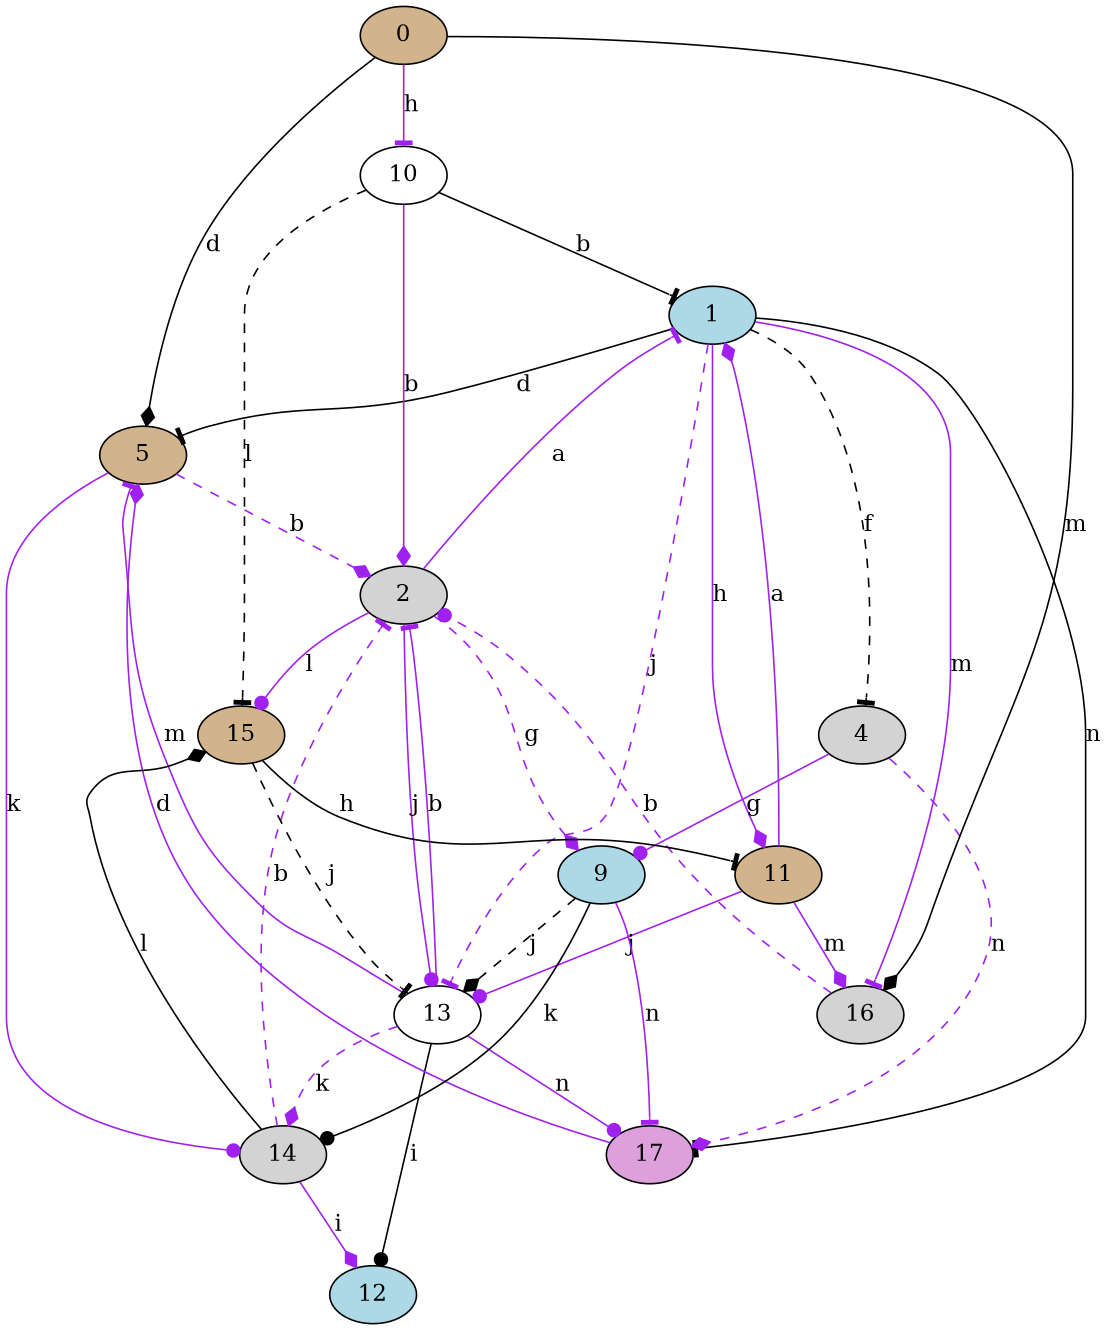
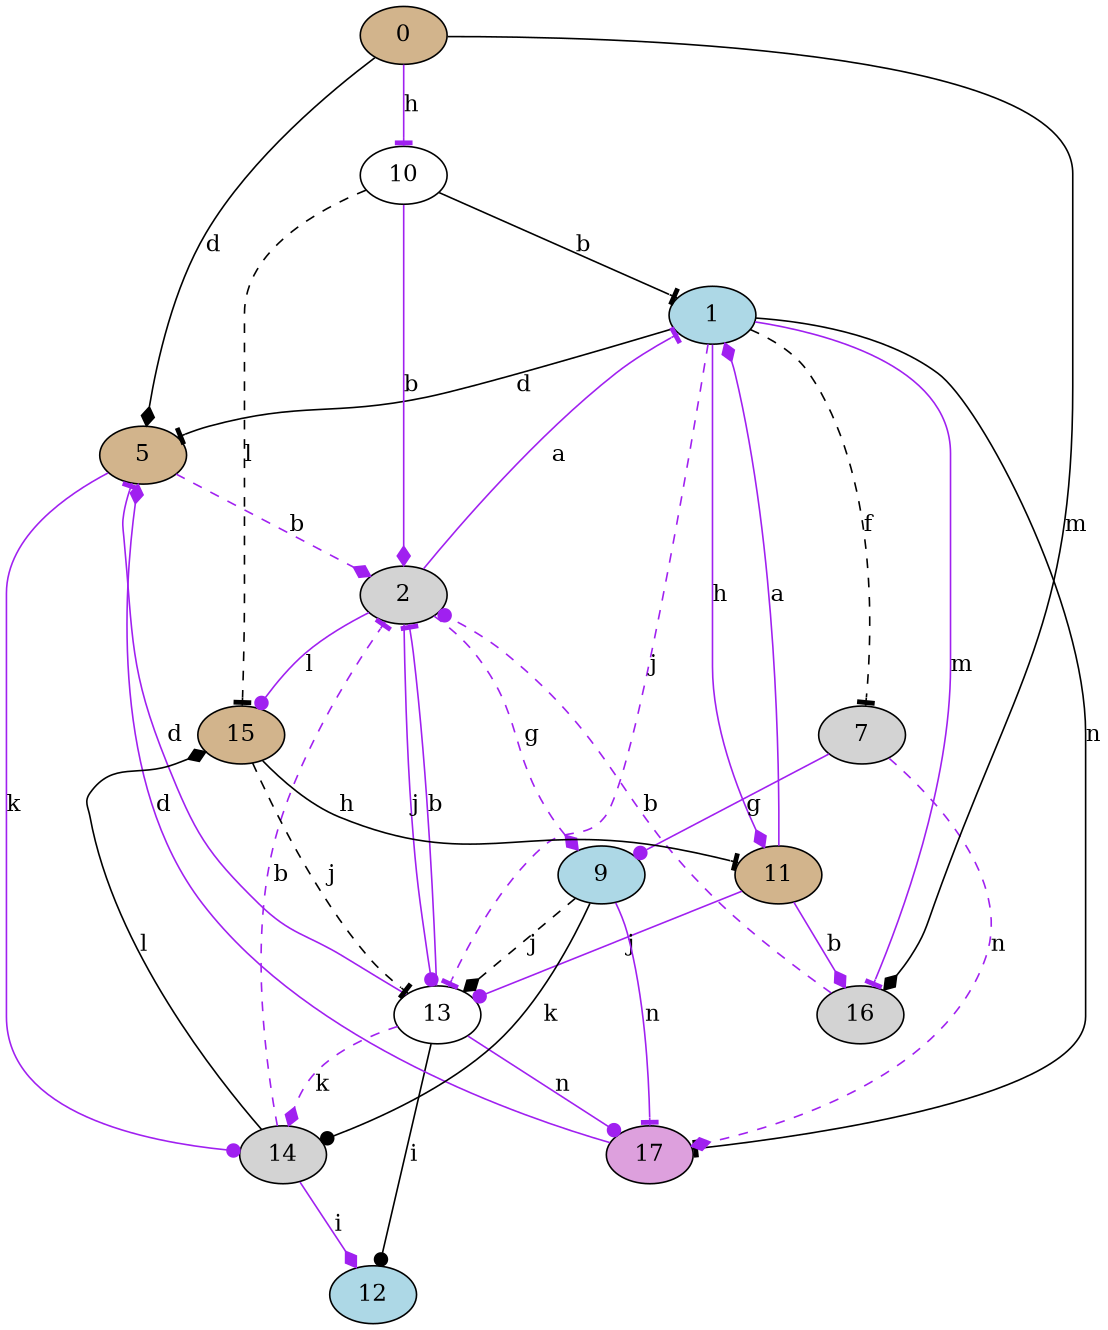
edge "13" -> "5": label "m" -> "d"
node "4": label "4" -> "7"
edge "11" -> "16": label "m" -> "b"
